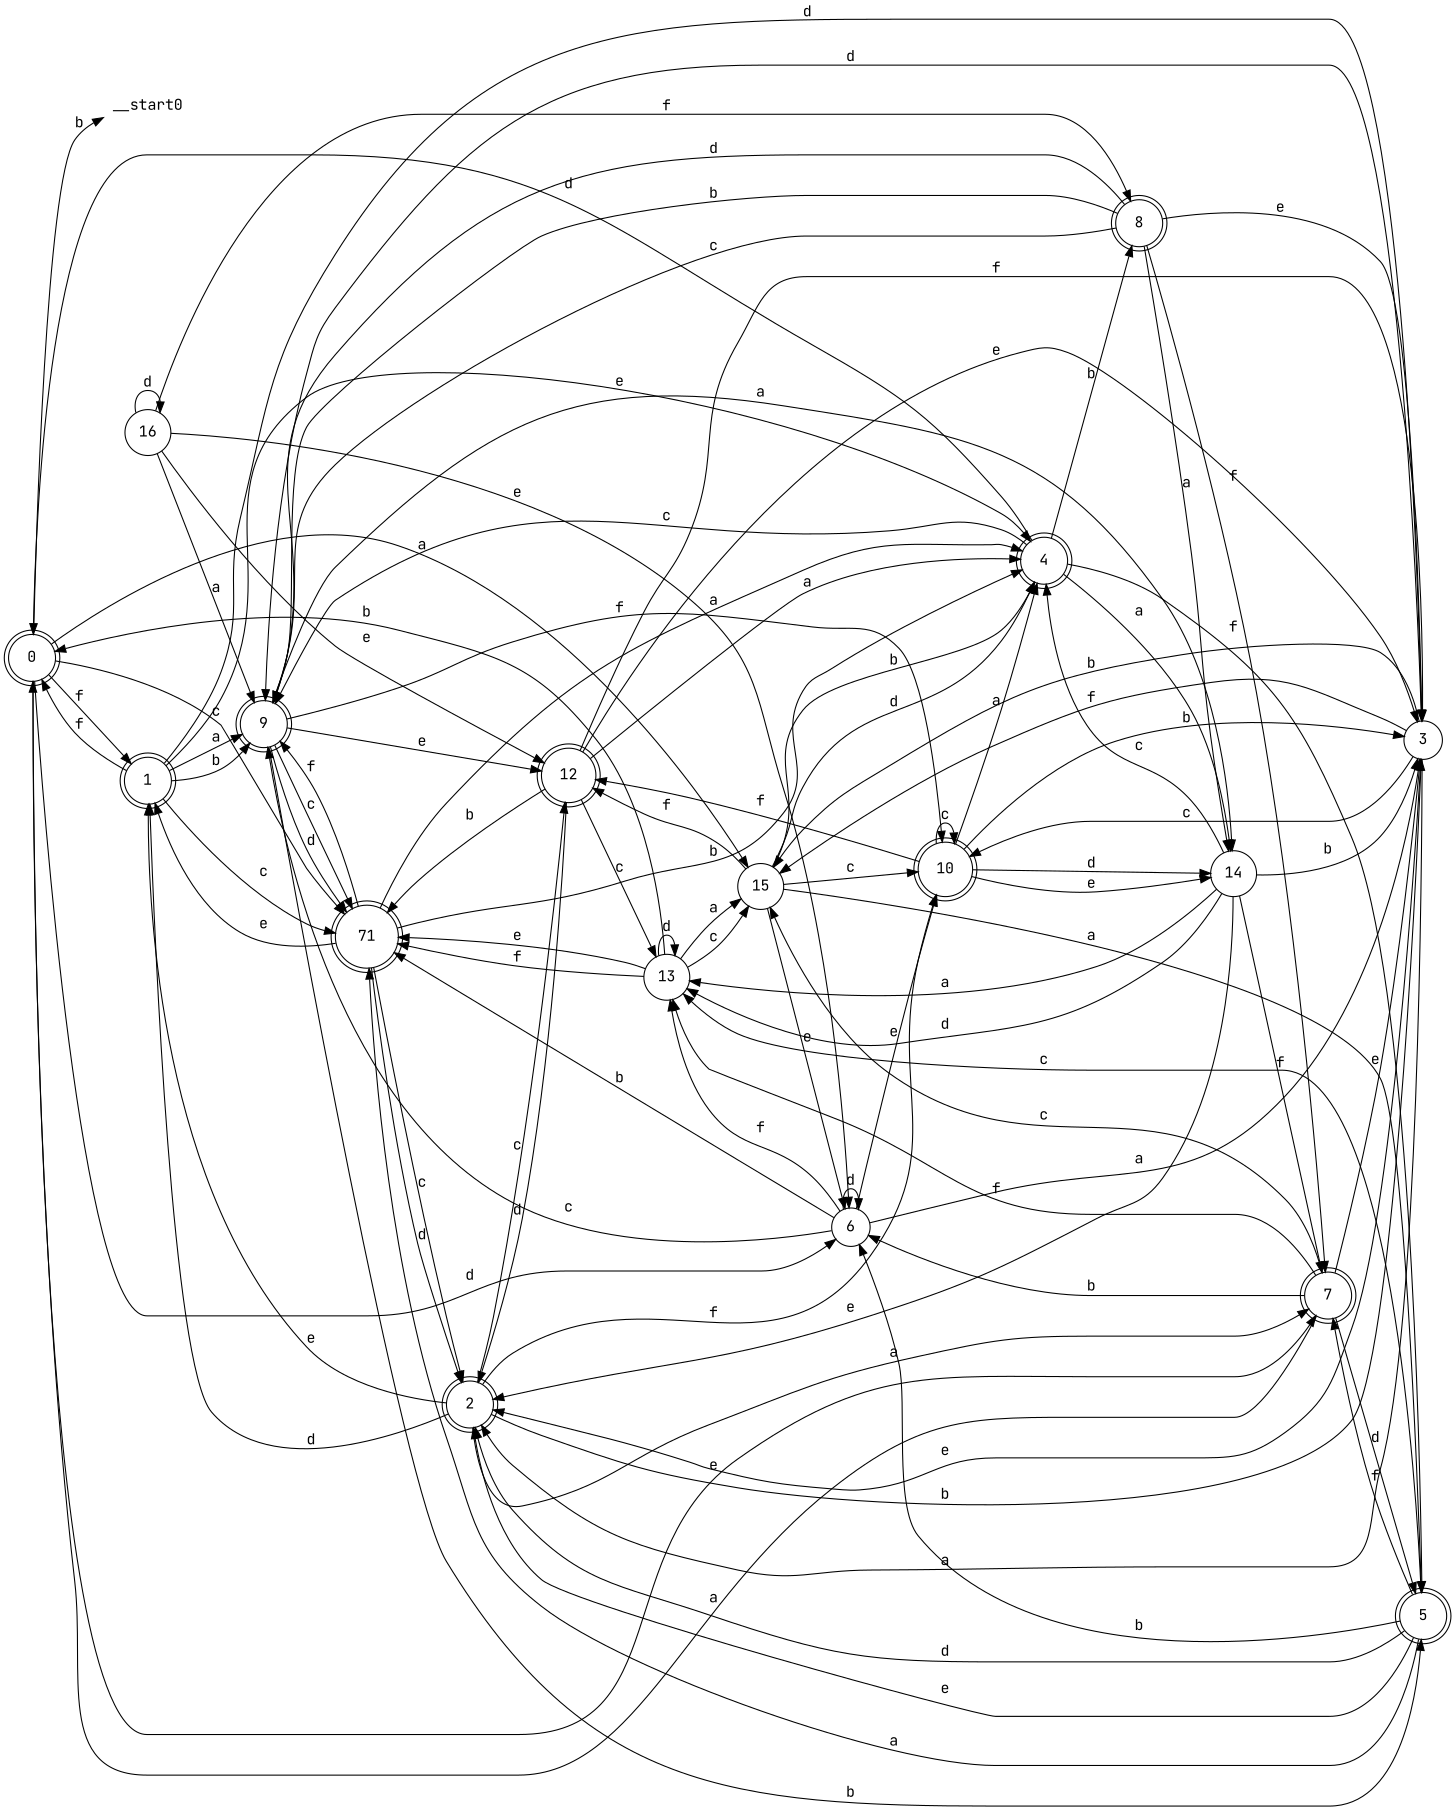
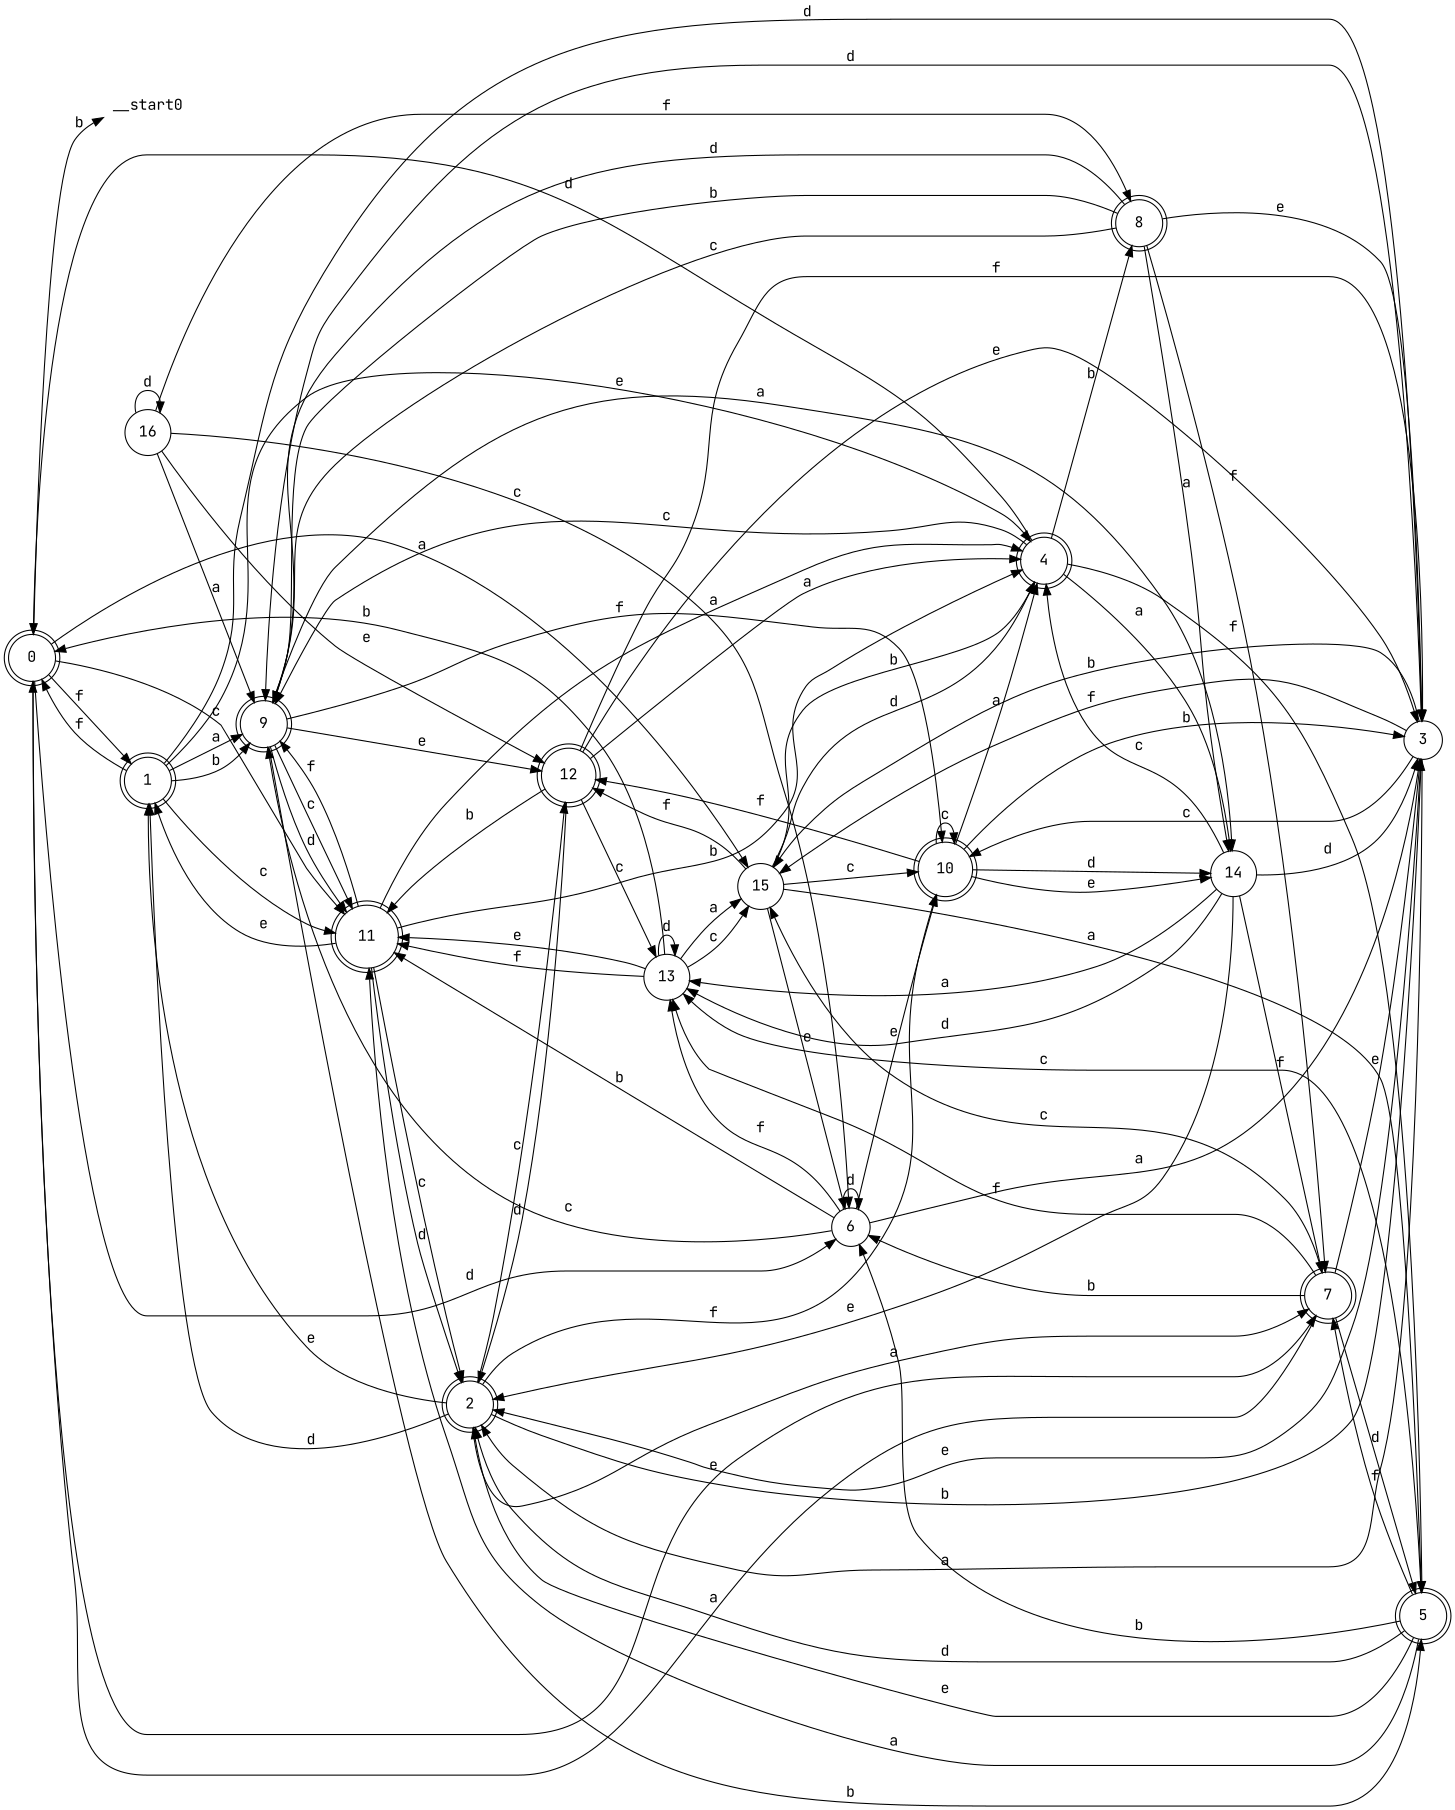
edge "16" -> "6": label "e" -> "c"
edge "14" -> "3": label "b" -> "d"
node "71": label "71" -> "11"
